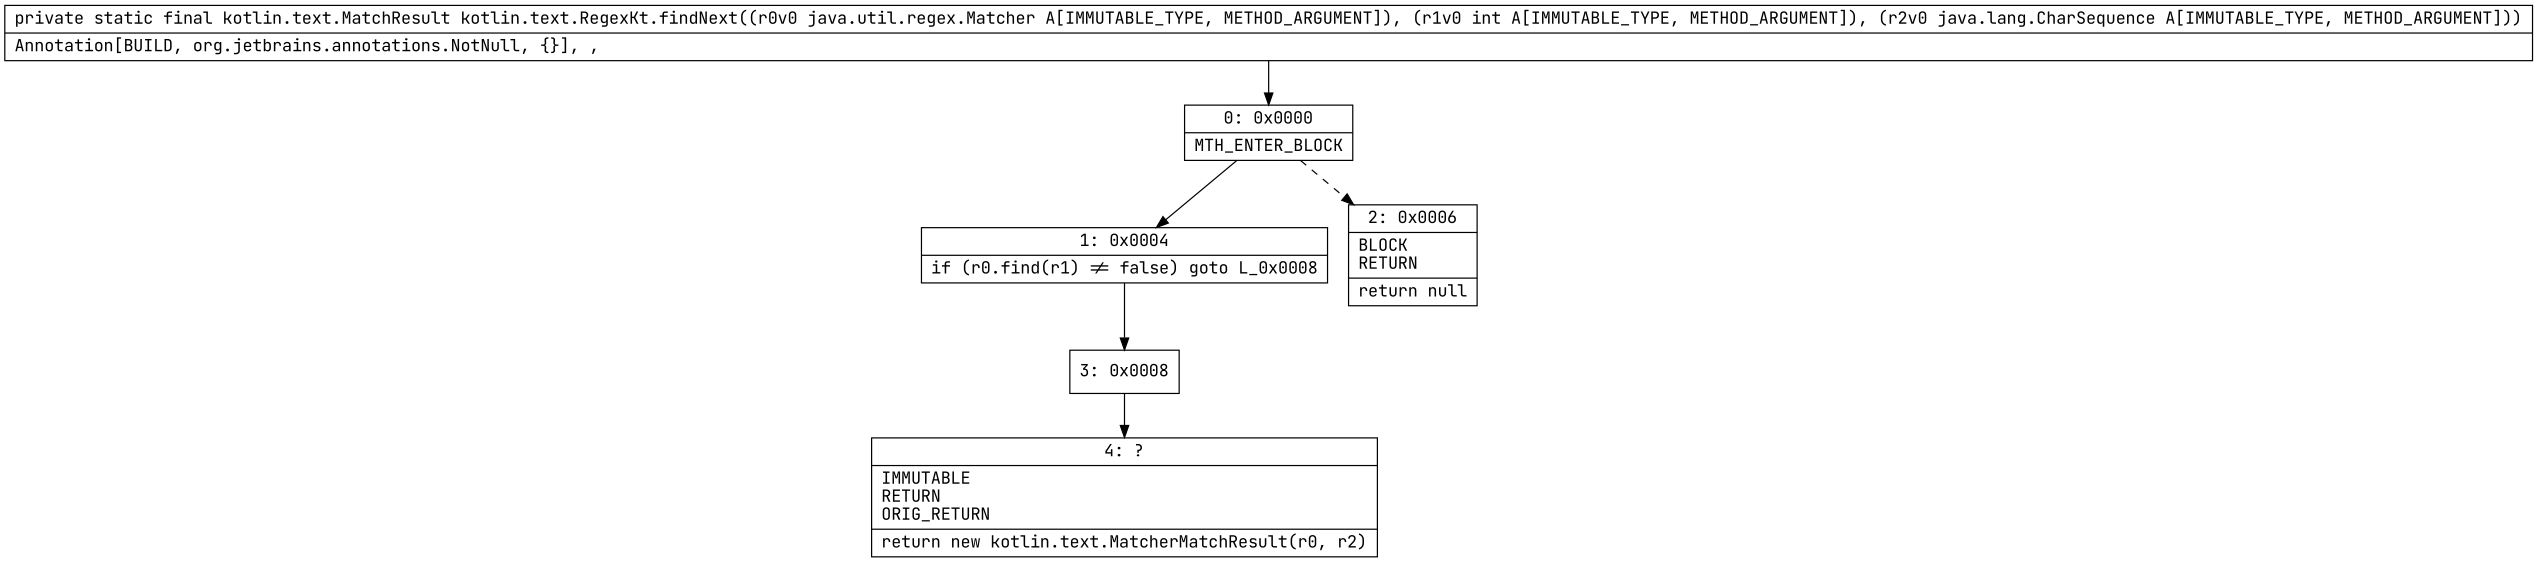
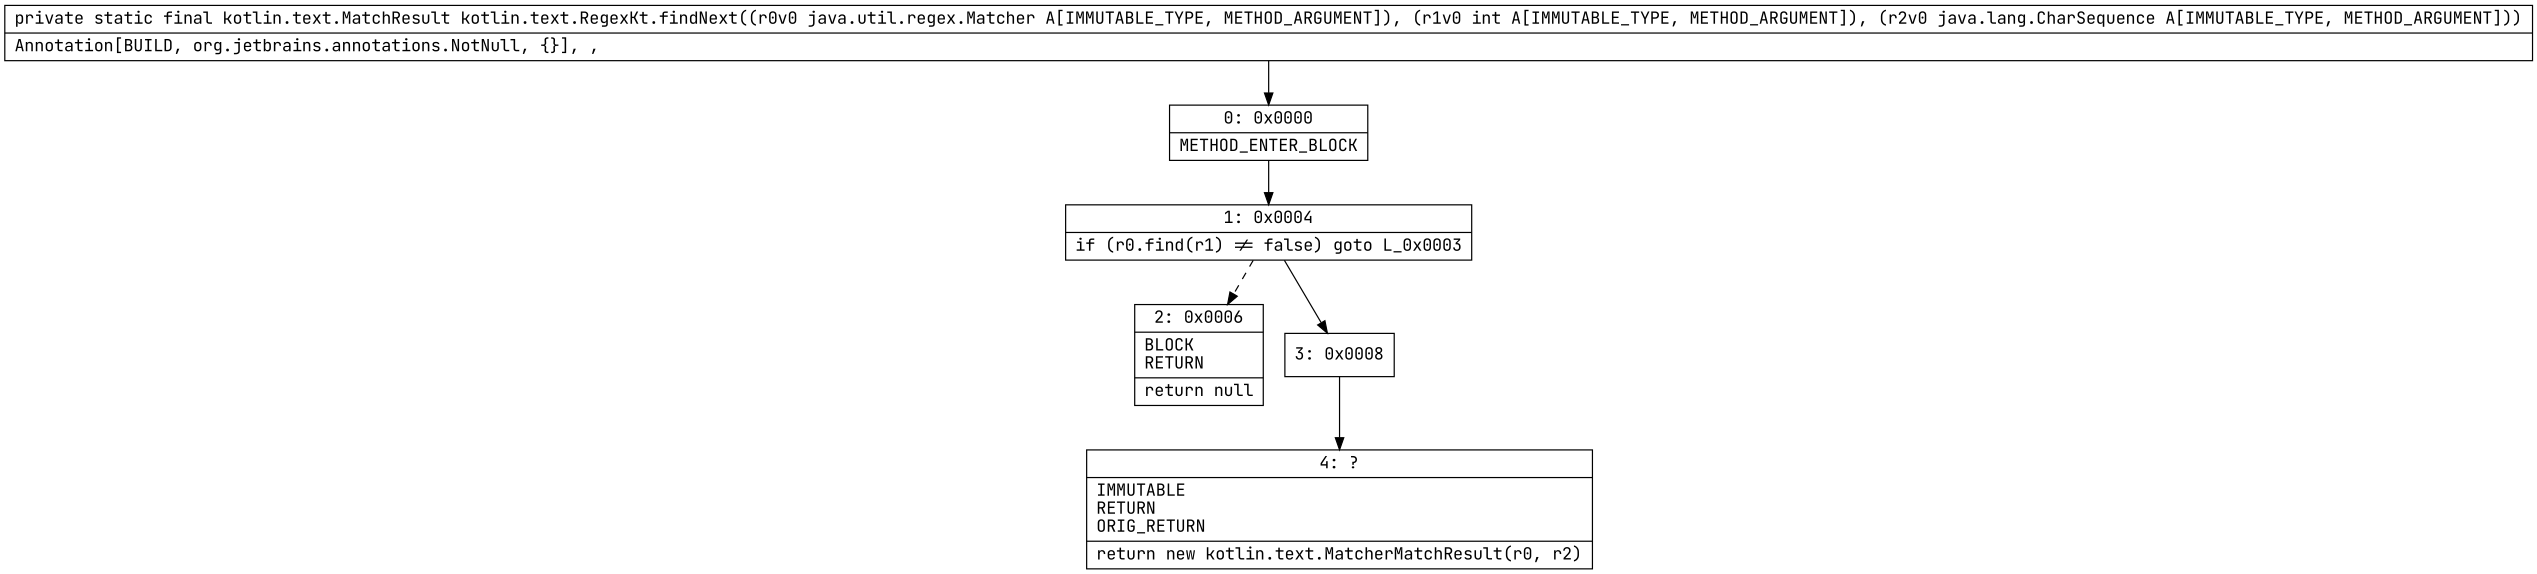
node "0: 0x0000": text "MTH_ENTER_BLOCK" -> "METHOD_ENTER_BLOCK"
edge "0: 0x0000" -> "2: 0x0006": now "1: 0x0004" -> "2: 0x0006"
node "1: 0x0004": text "if (r0.find(r1) != false) goto L_0x0008" -> "if (r0.find(r1) != false) goto L_0x0003"
